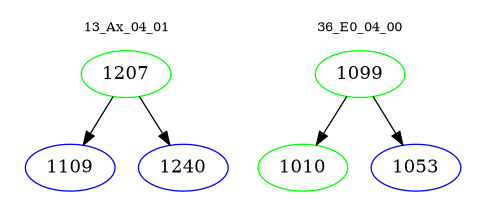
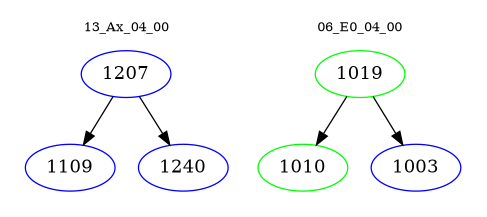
cluster "13_Ax_04_01": label "13_Ax_04_01" -> "13_Ax_04_00"
cluster "36_E0_04_00": label "36_E0_04_00" -> "06_E0_04_00"
node "1207": color green -> blue
node "1099": label "1099" -> "1019"
node "1053": label "1053" -> "1003"
